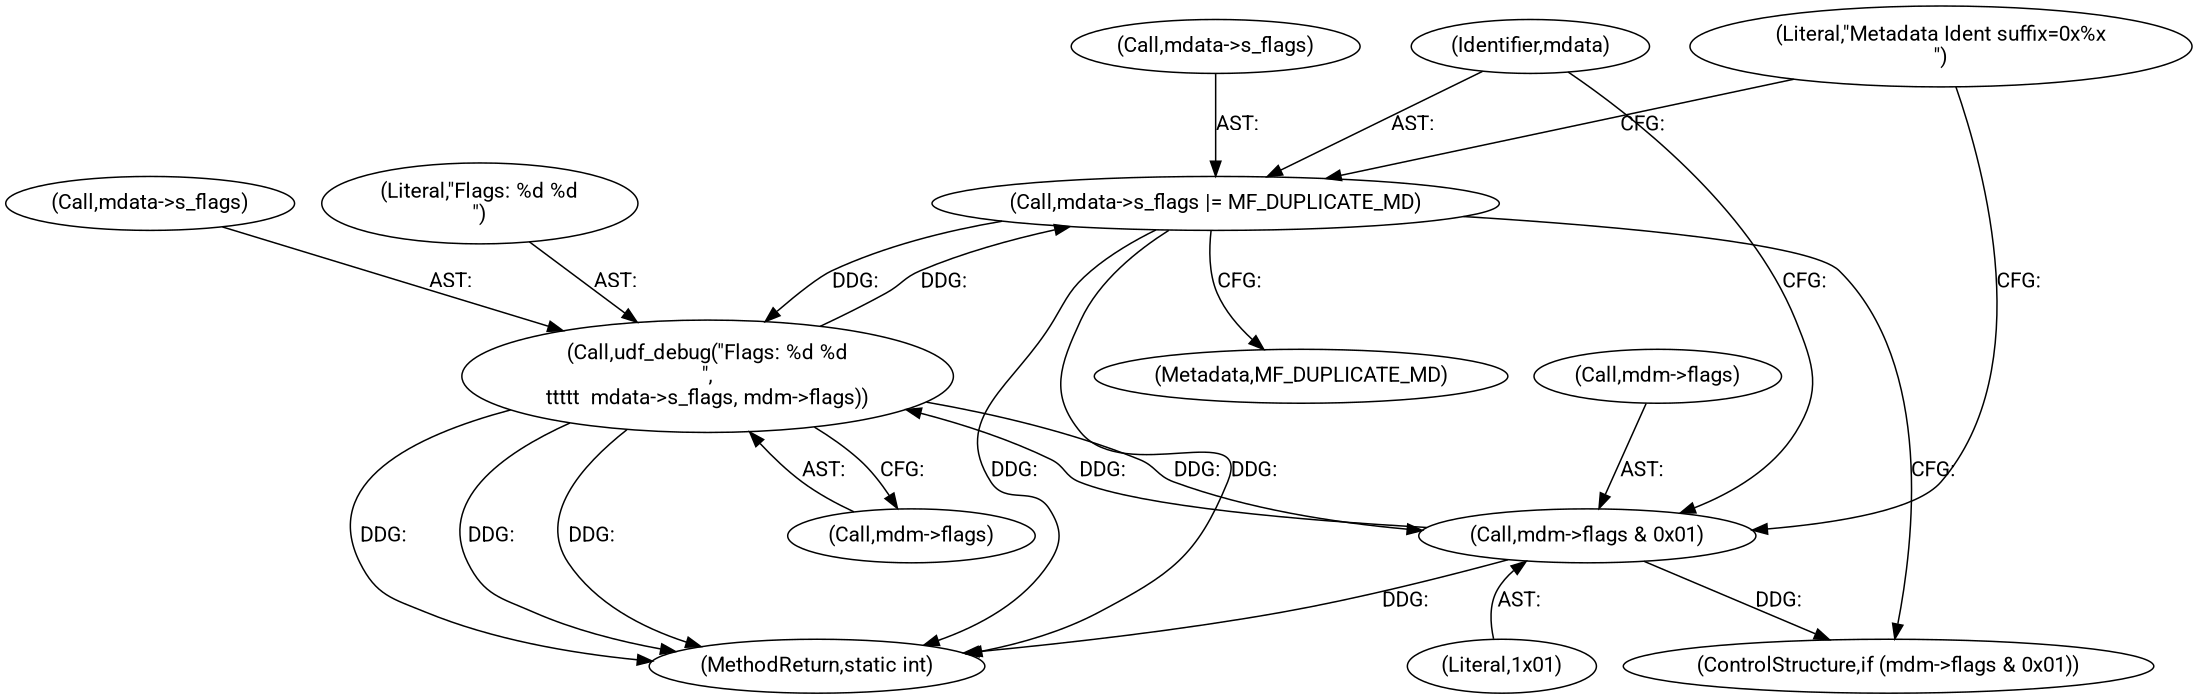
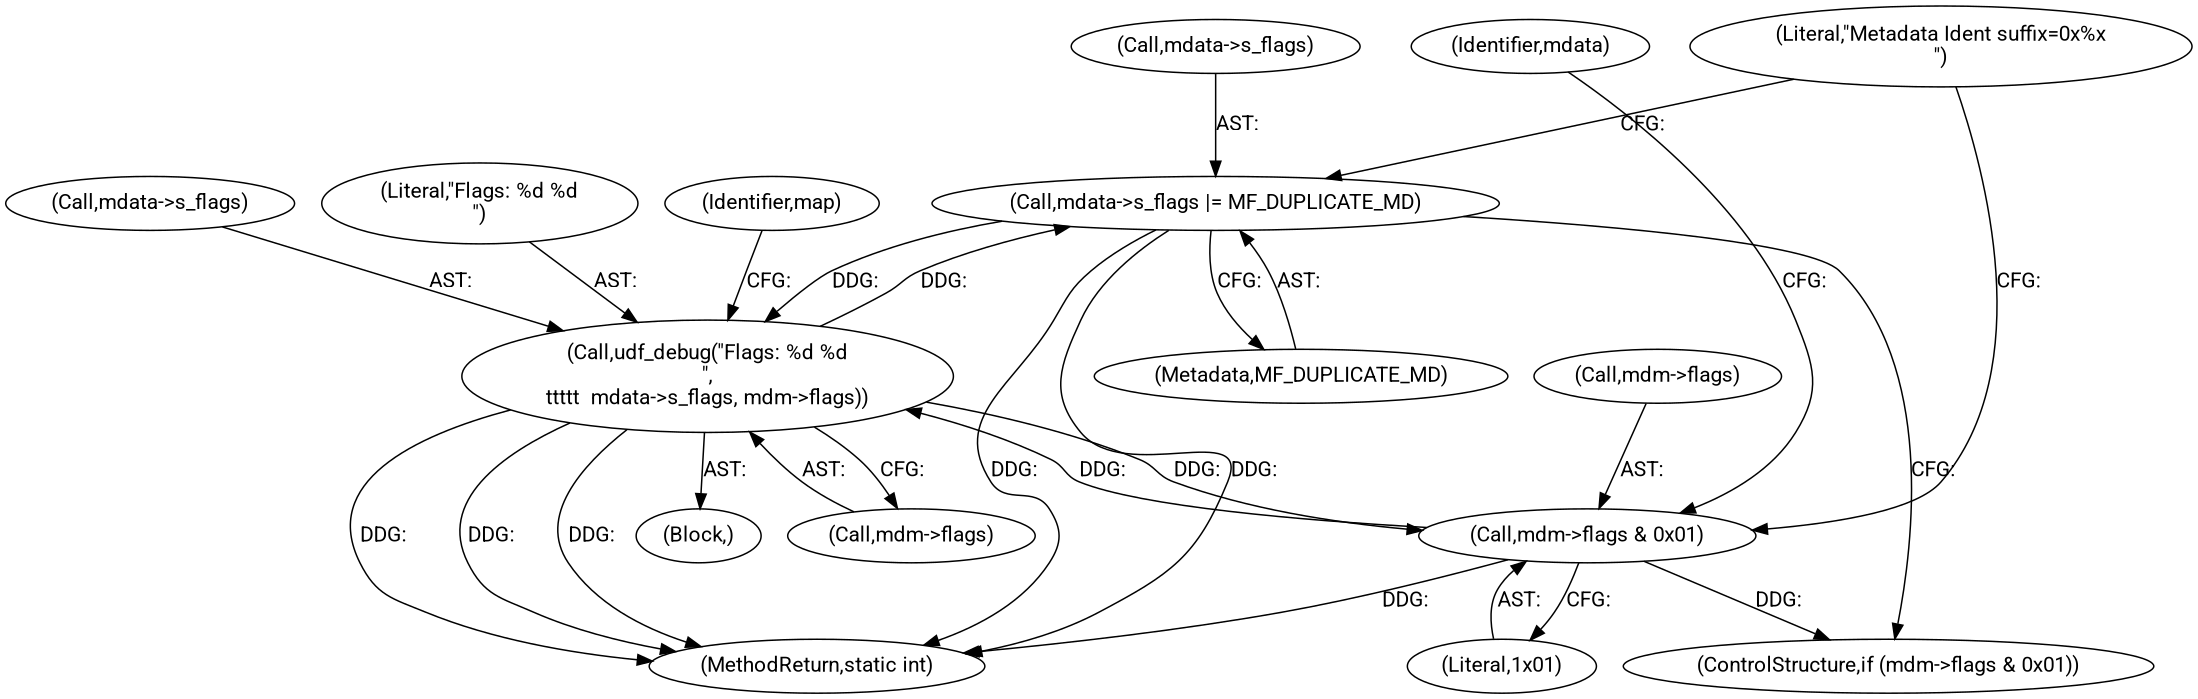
edge "(Identifier,mdata)" -> "(Call,mdata->s_flags |= MF_DUPLICATE_MD)": now "(Metadata,MF_DUPLICATE_MD)" -> "(Call,mdata->s_flags |= MF_DUPLICATE_MD)"
node "(Identifier,map)": added
node "(Block,)": added
edge "(Call,mdm->flags & 0x01)" -> "(Literal,1x01)": added, label "CFG:"
